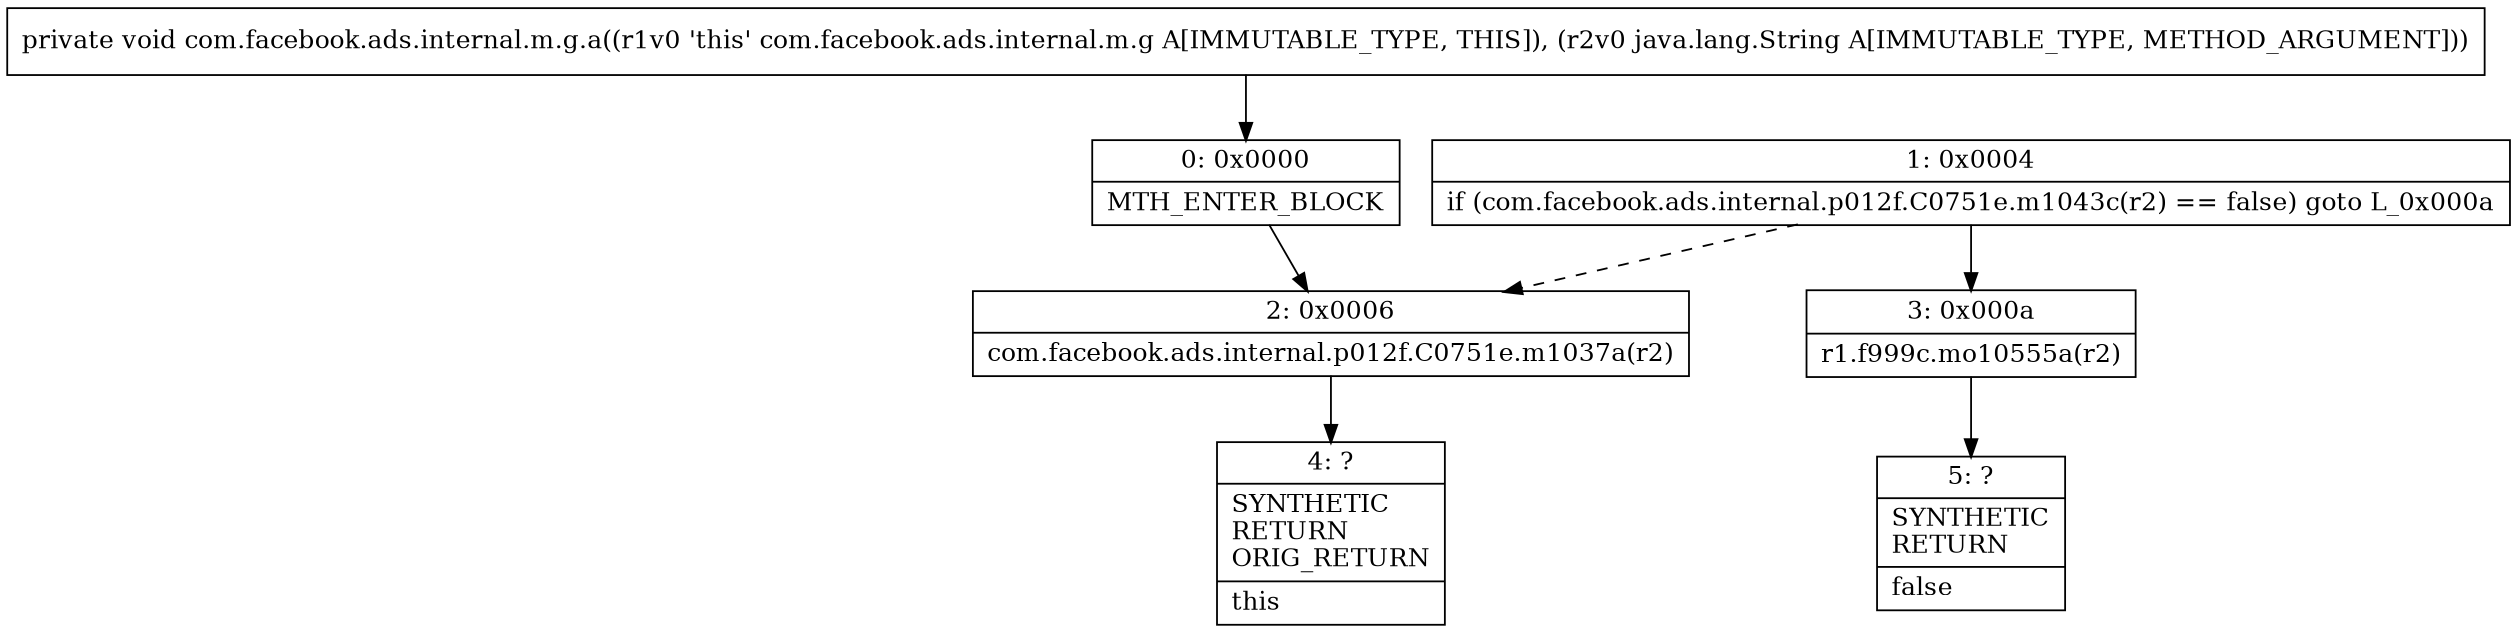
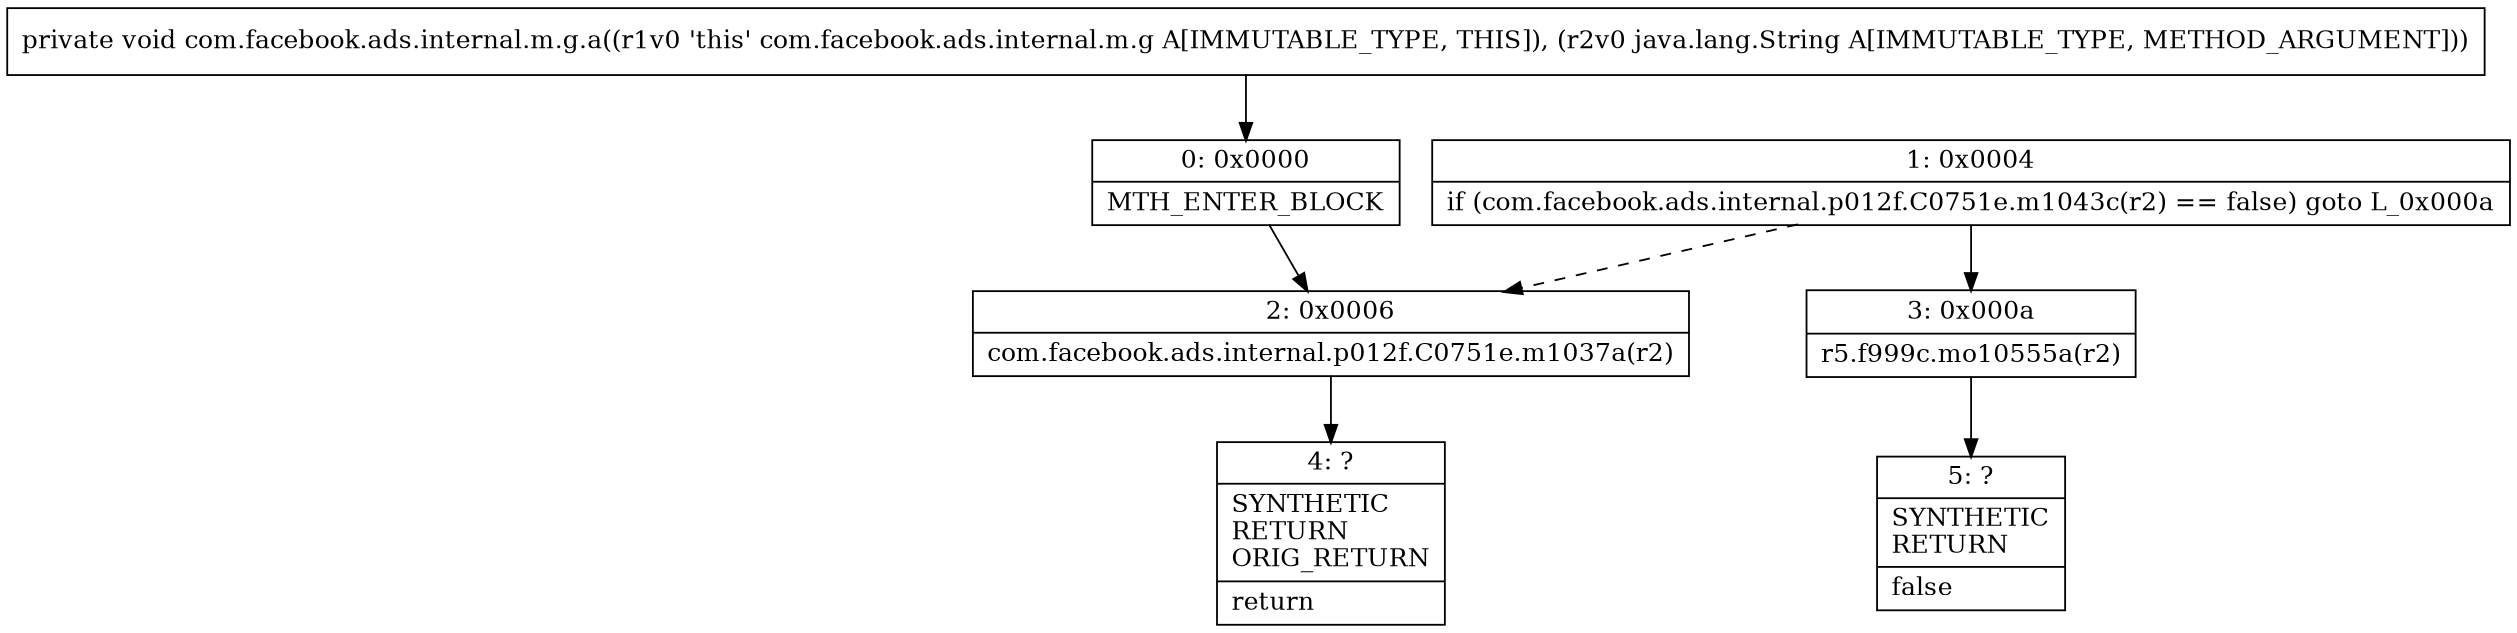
node "3: 0x000a": text "r1.f999c.mo10555a(r2)" -> "r5.f999c.mo10555a(r2)"
node "4: ?": text "this" -> "return"
